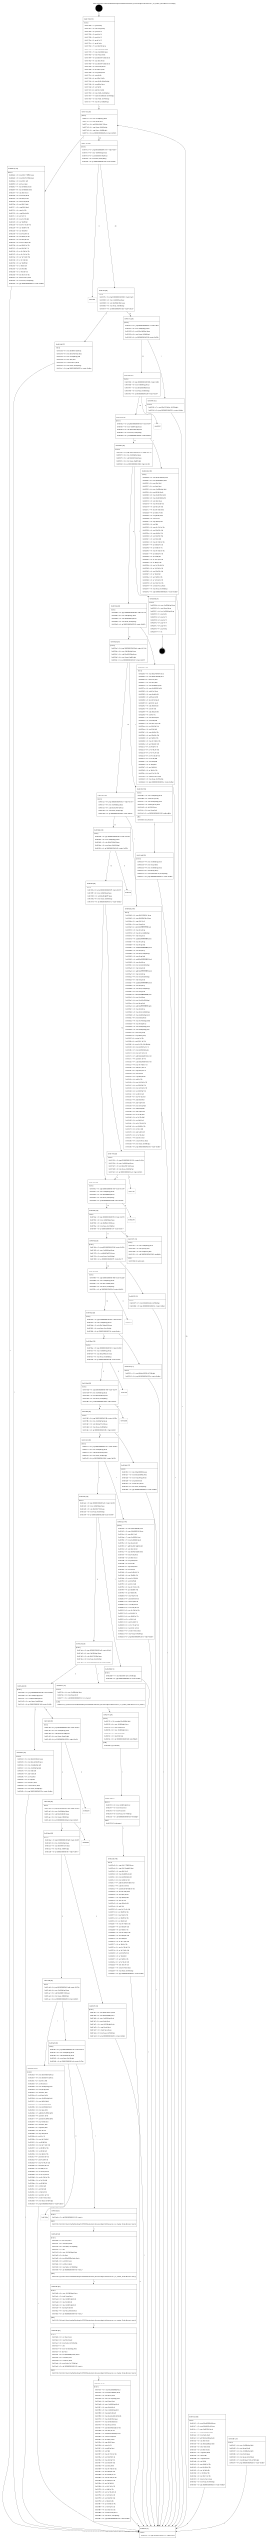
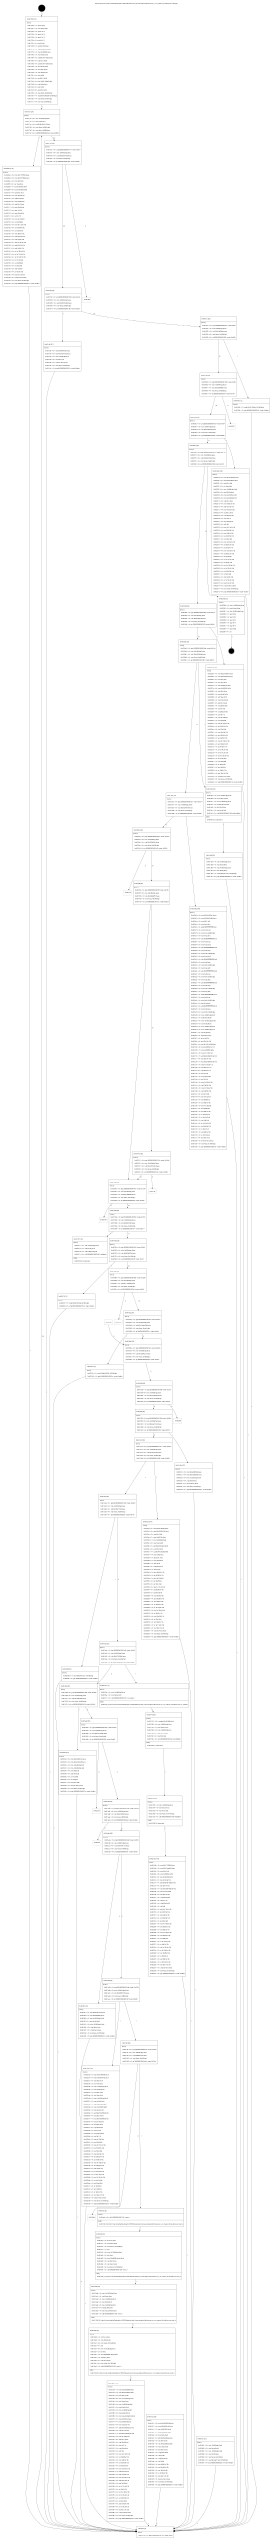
edge "0x4019be [28]" -> "0x4023a0": reversed
